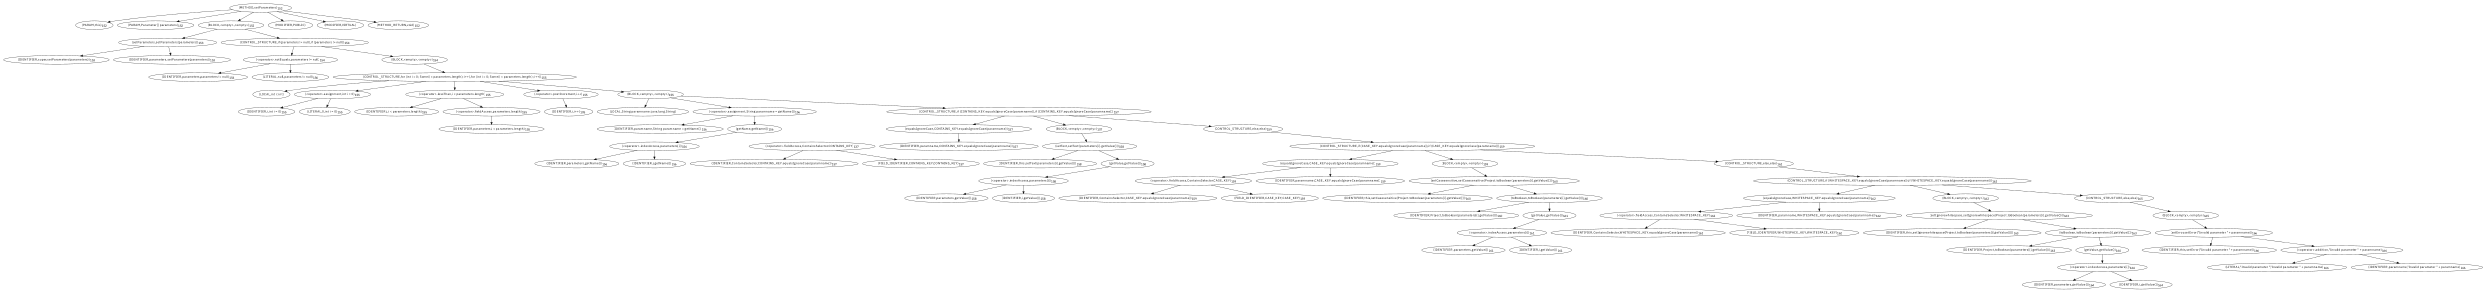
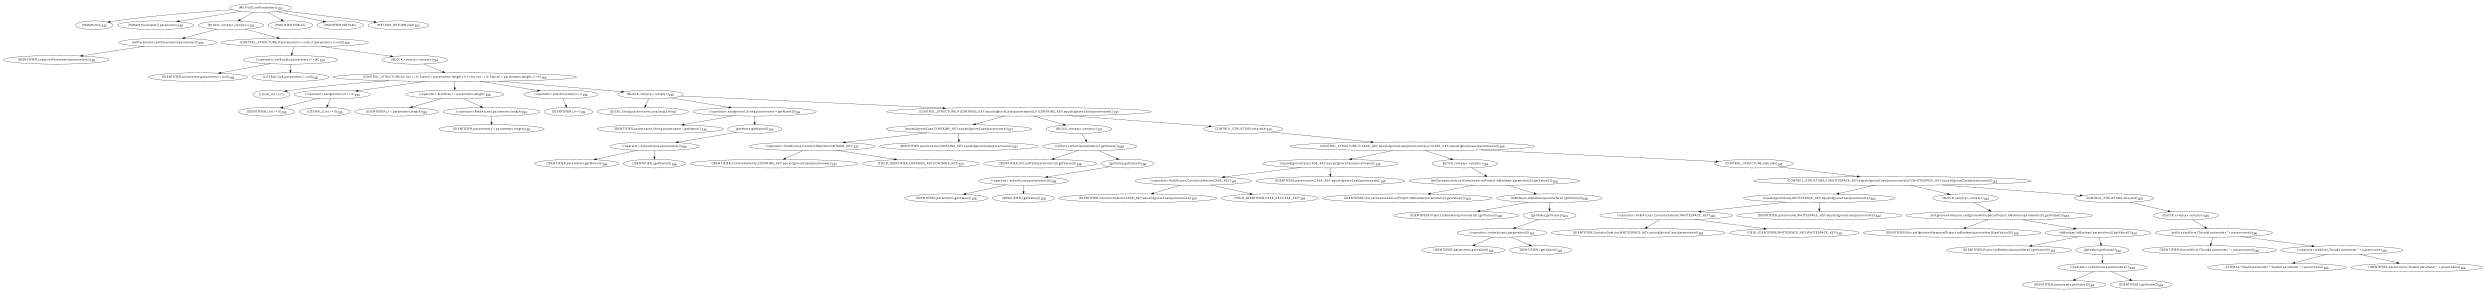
node "(IDENTIFIER,parameters,setParameters(parameters))": removed
edge "(equalsIgnoreCase,CONTAINS_KEY.equalsIgnoreCase(paramname))" -> "(<operator>.fieldAccess,ContainsSelector.CONTAINS_KEY)": added
